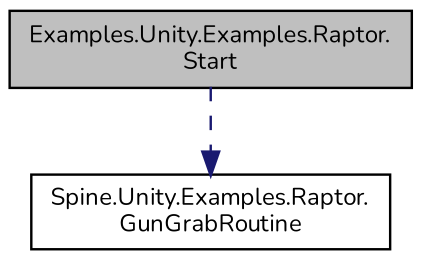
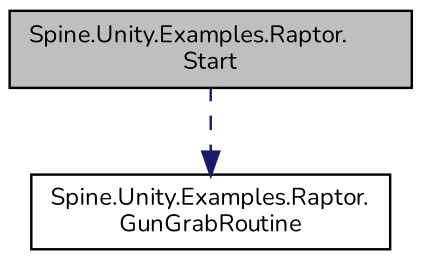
node "Examples.Unity.Examples.Raptor. Start": label "Examples.Unity.Examples.Raptor. Start" -> "Spine.Unity.Examples.Raptor. Start"
